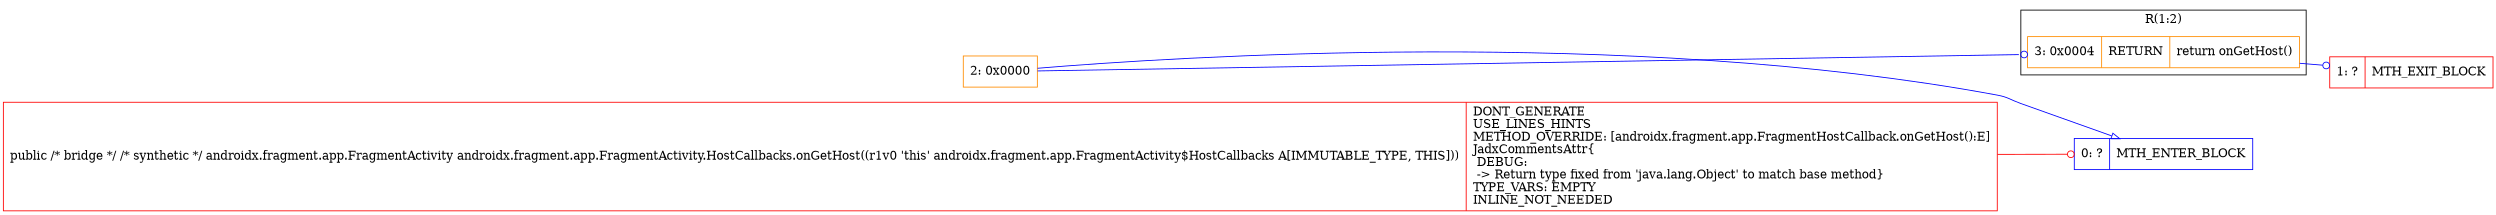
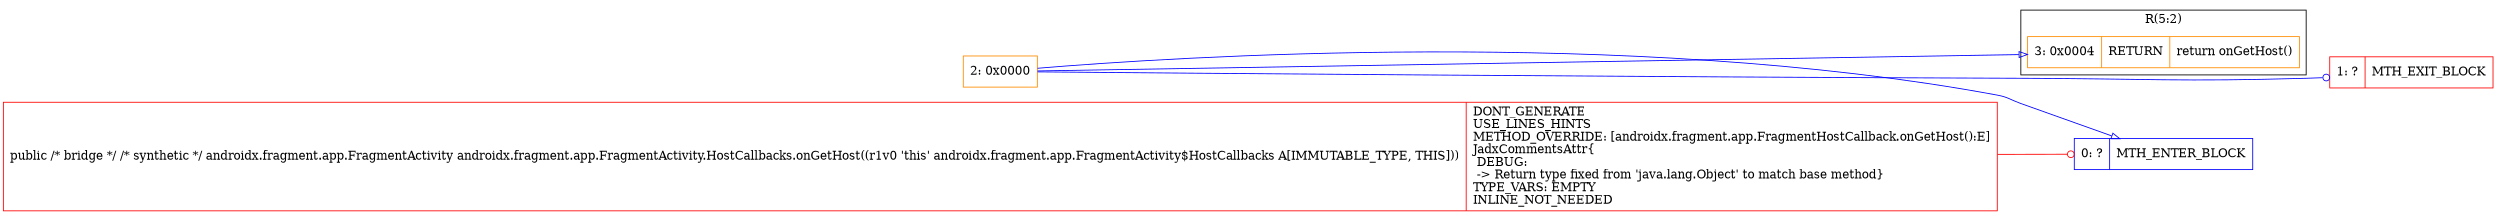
cluster "R(1:2)": label "R(1:2)" -> "R(5:2)"
edge "2: 0x0000" -> "3: 0x0004": arrowhead odot -> onormal
edge "3: 0x0004" -> "1: ?": now "2: 0x0000" -> "1: ?"
